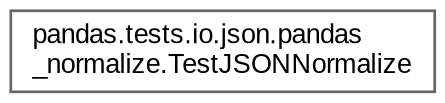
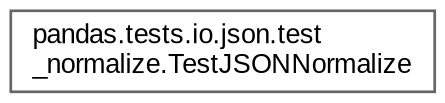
node "pandas.tests.io.json.pandas _normalize.TestJSONNormalize": label "pandas.tests.io.json.pandas _normalize.TestJSONNormalize" -> "pandas.tests.io.json.test _normalize.TestJSONNormalize"
